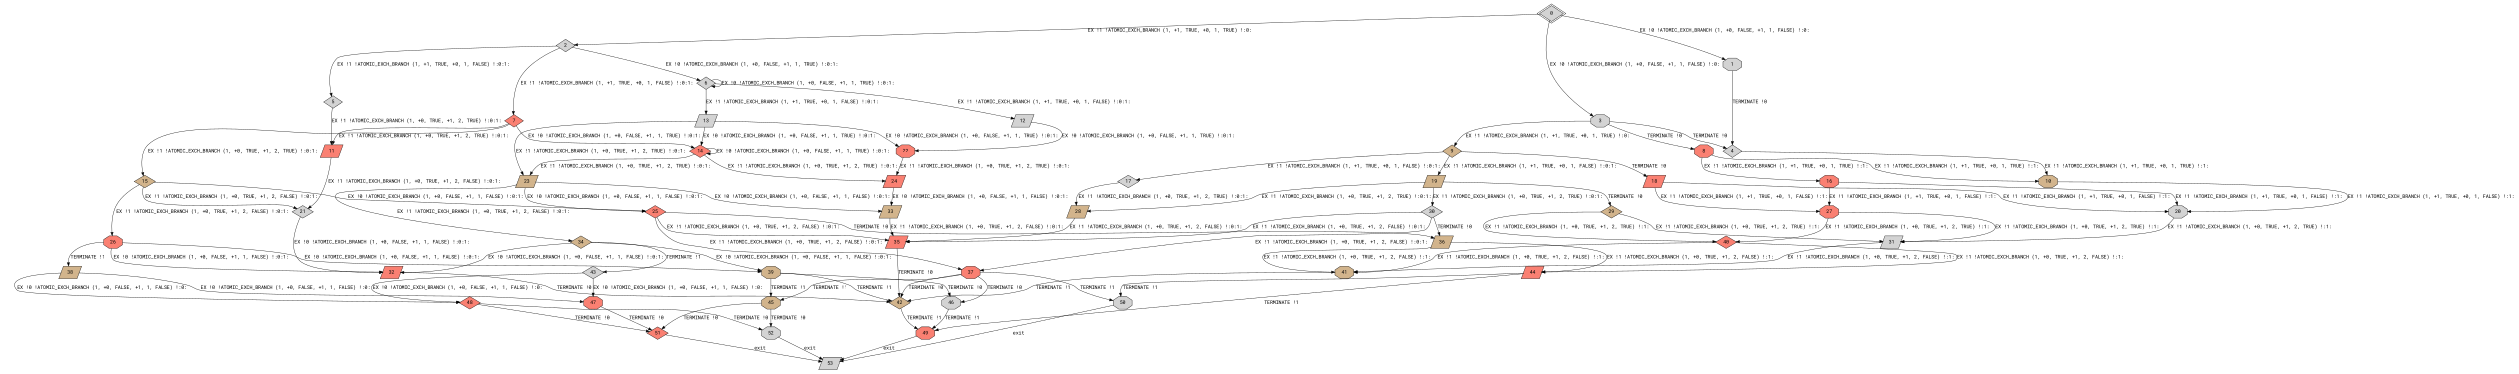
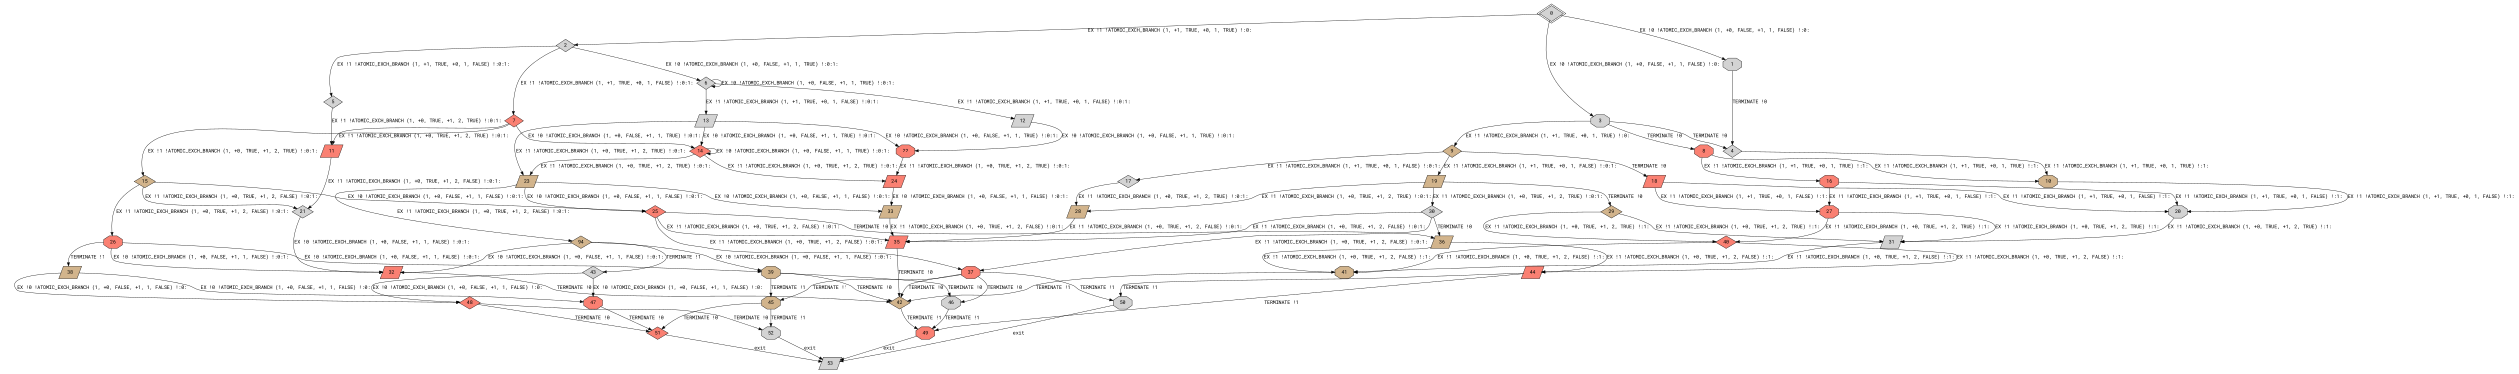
node "34": label "34" -> "94"
edge "39" -> "42": label "TERMINATE !1" -> "TERMINATE !0"
edge "45" -> "52": label "TERMINATE !0" -> "TERMINATE !1"
